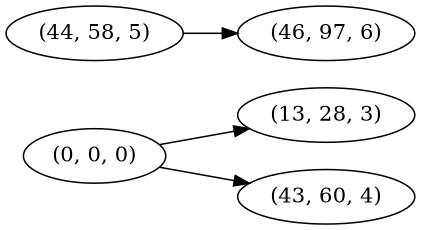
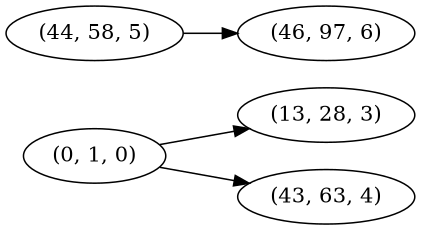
node "(0, 0, 0)": label "(0, 0, 0)" -> "(0, 1, 0)"
node "(43, 60, 4)": label "(43, 60, 4)" -> "(43, 63, 4)"
